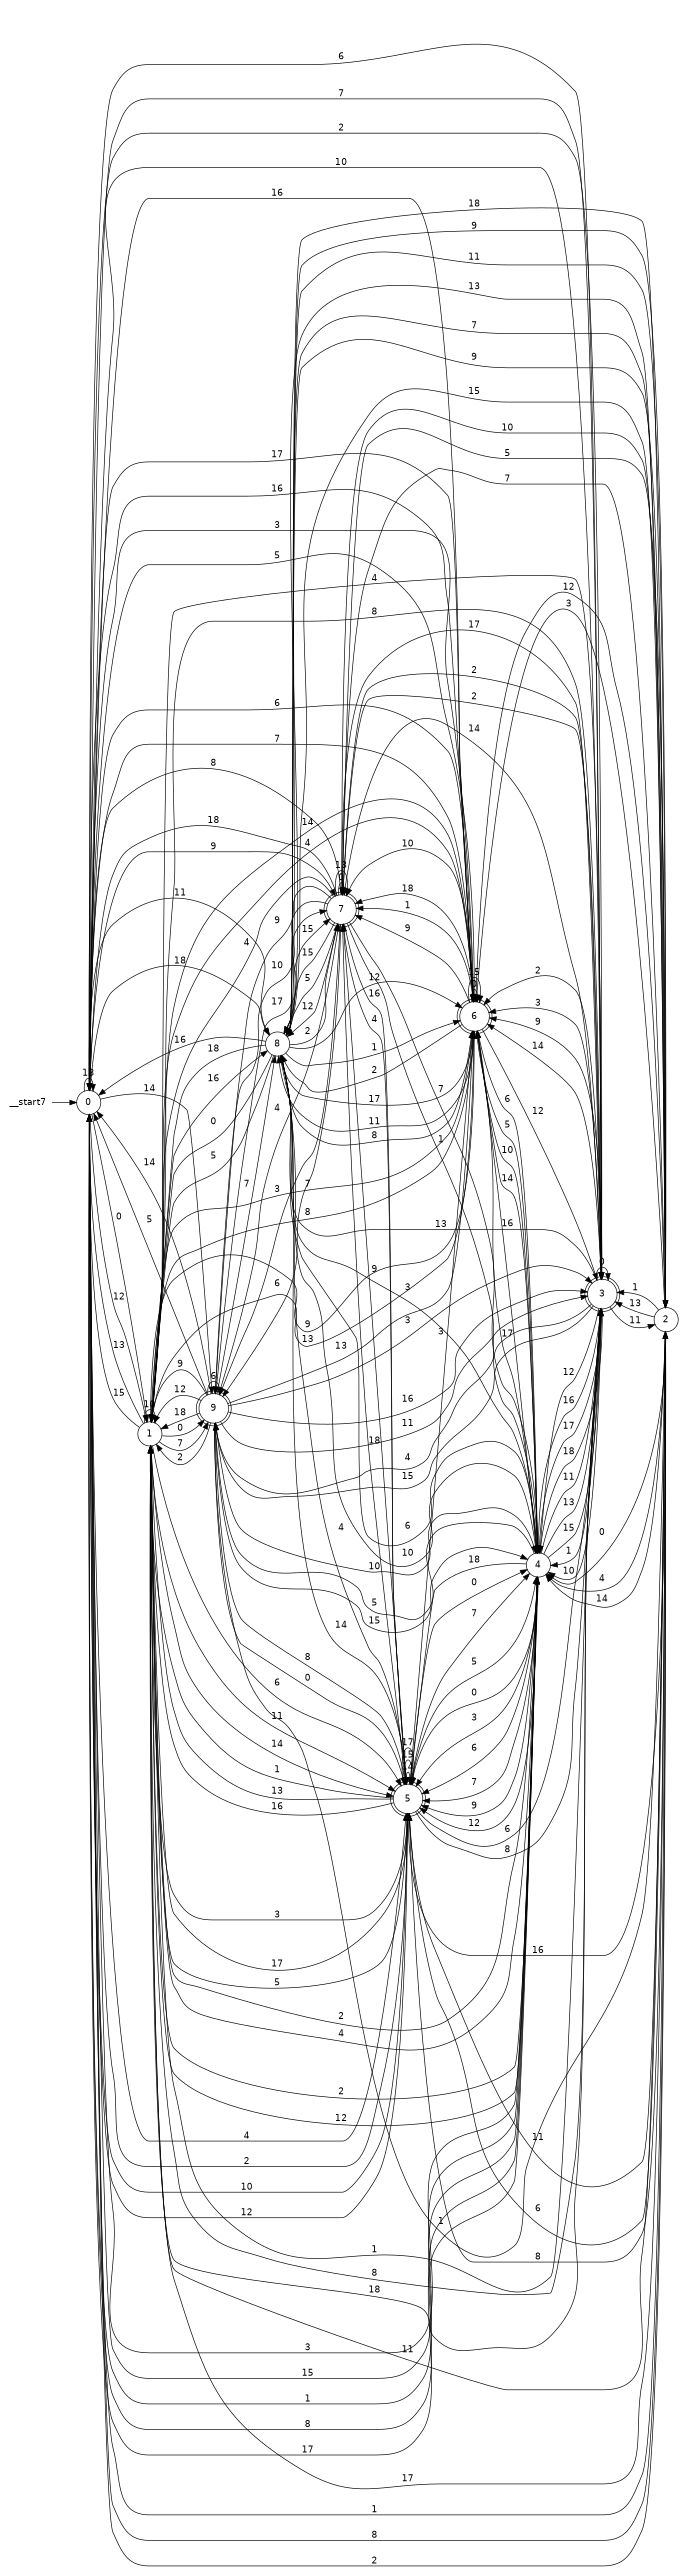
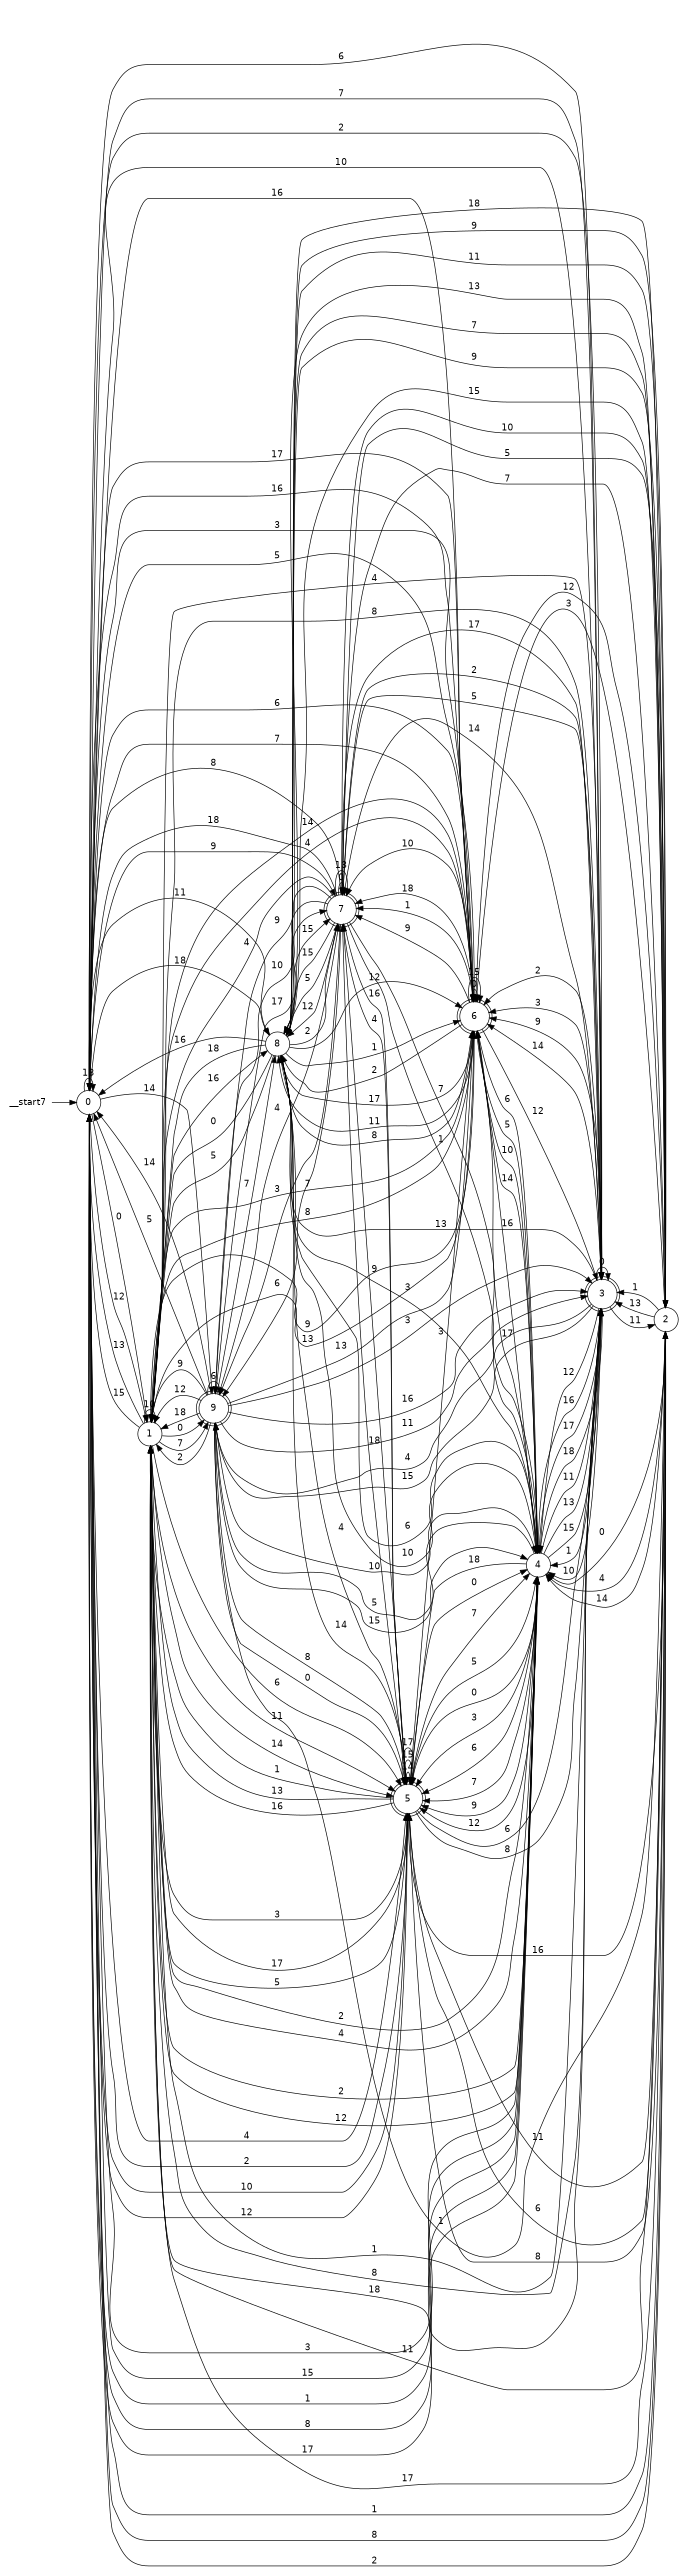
edge "3" -> "7": label "2" -> "5"
